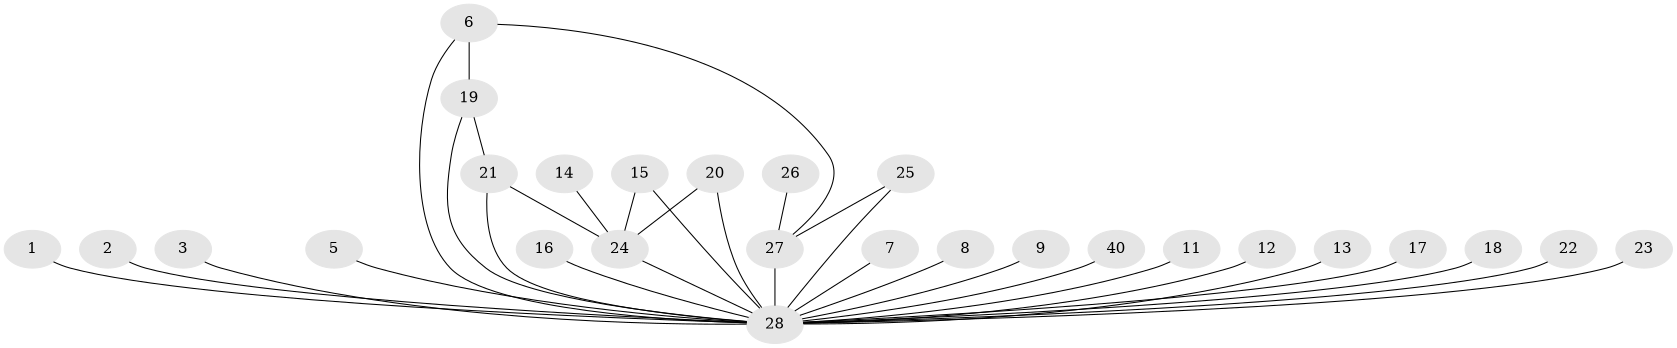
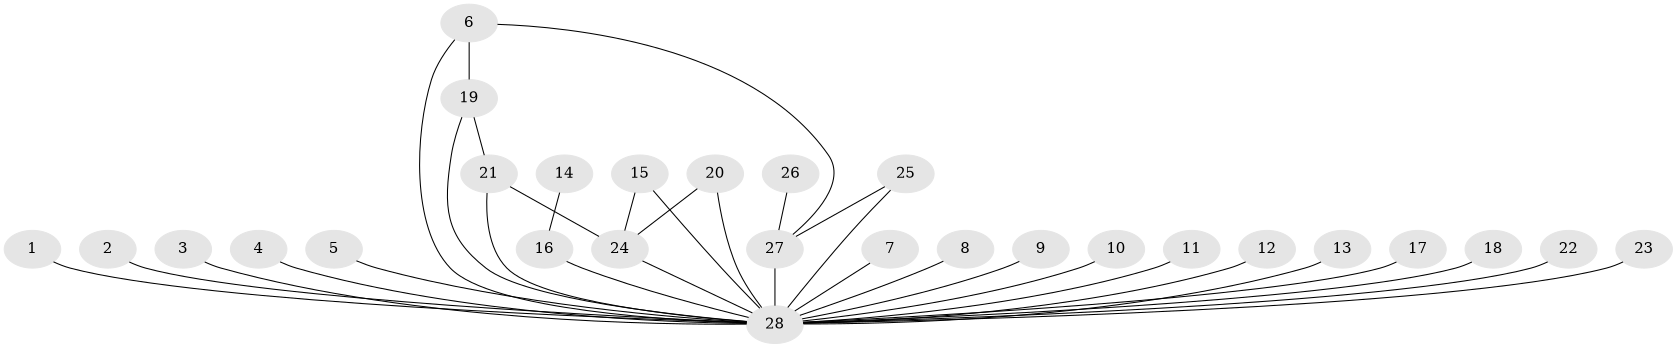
edge "14" -- "24": now "14" -- "16"
node "4": added
node "40": label "40" -> "10"
